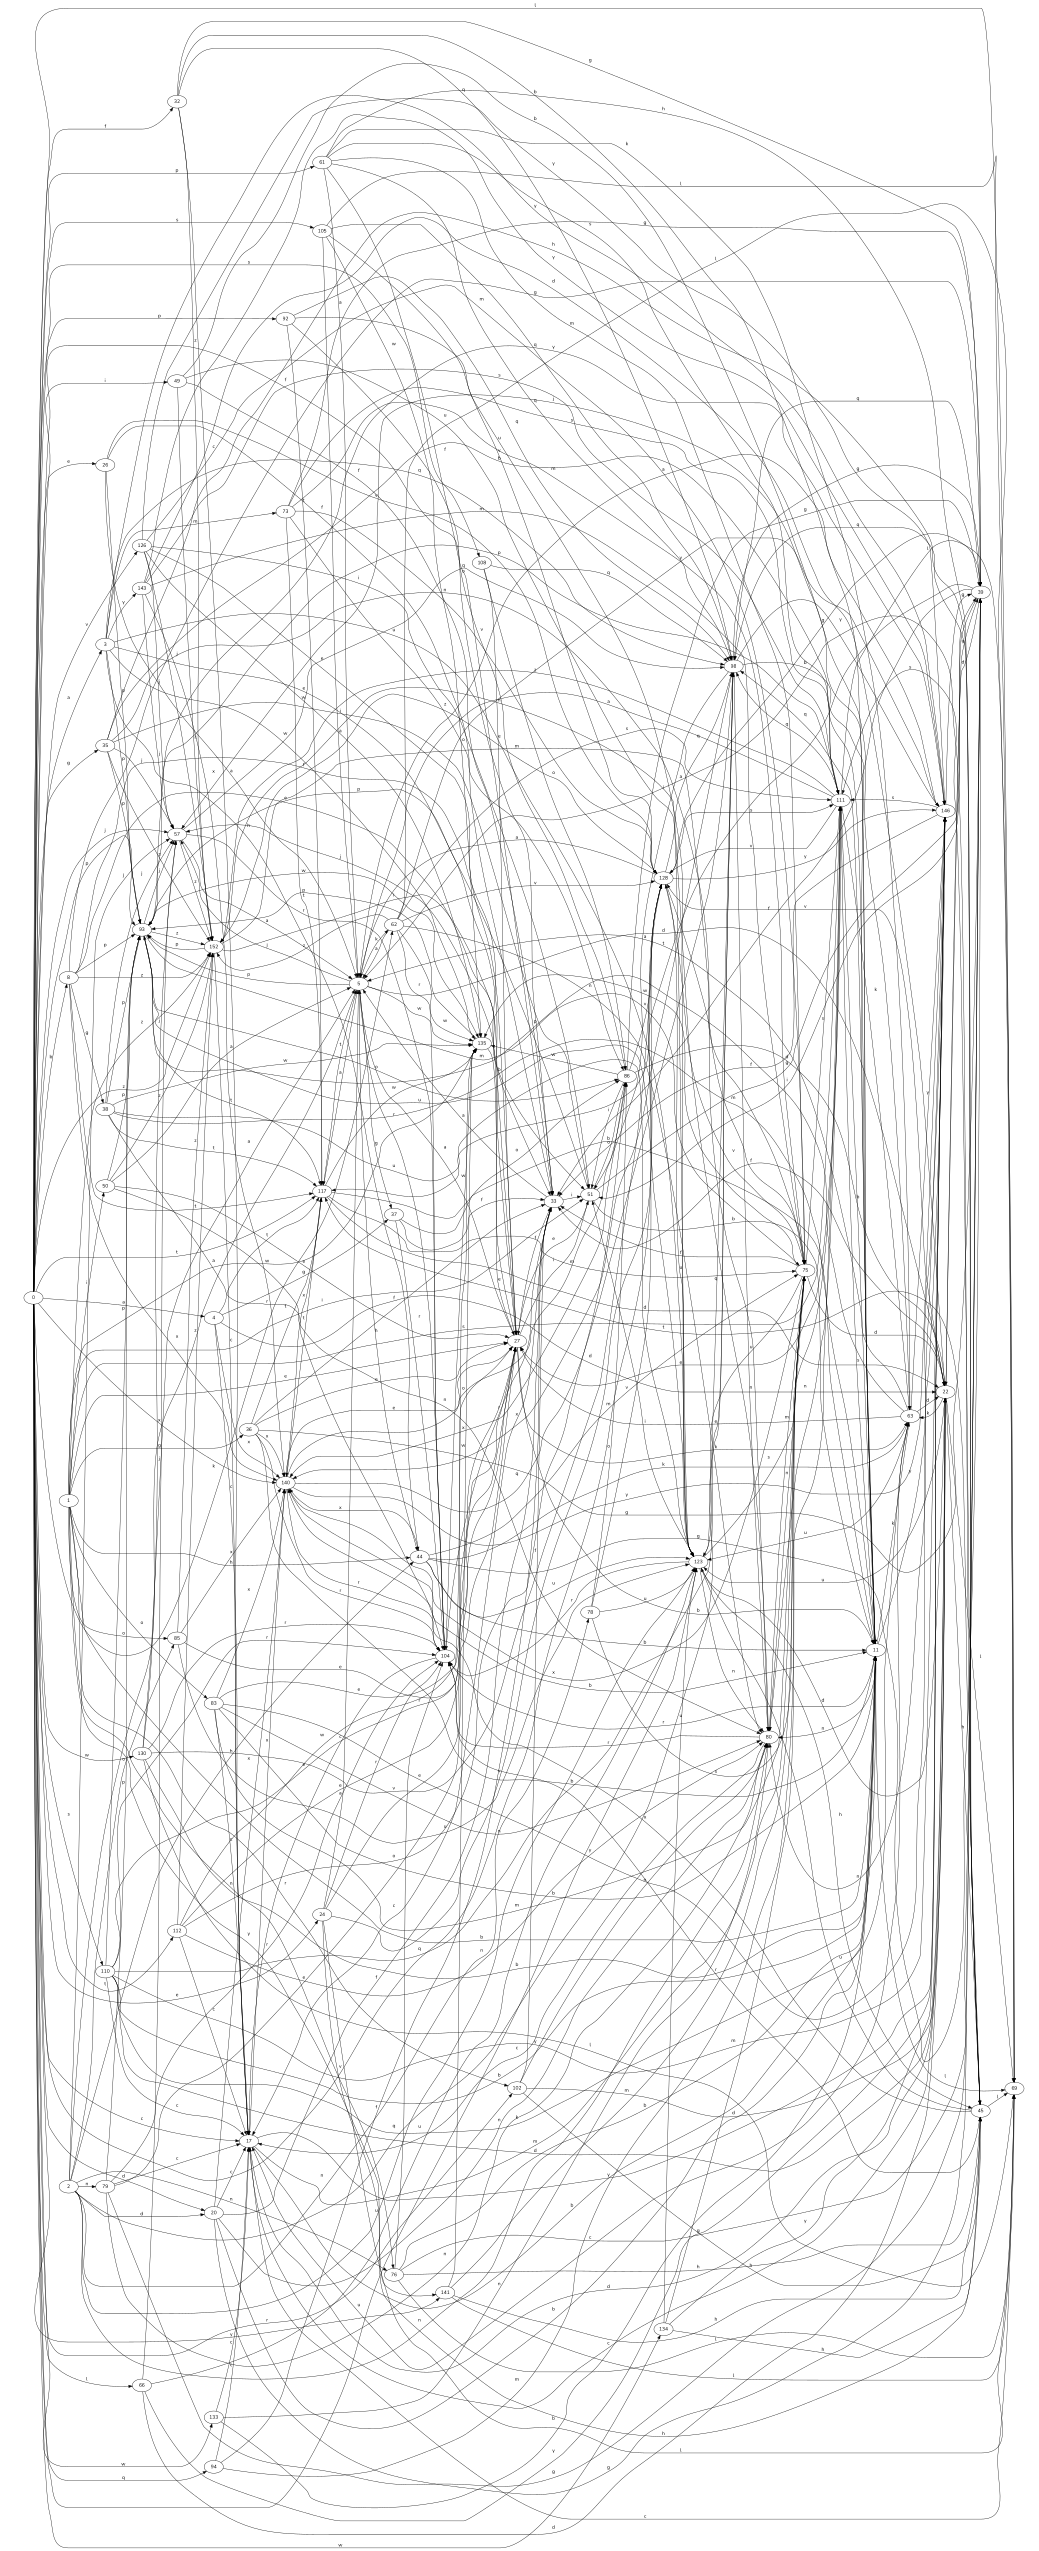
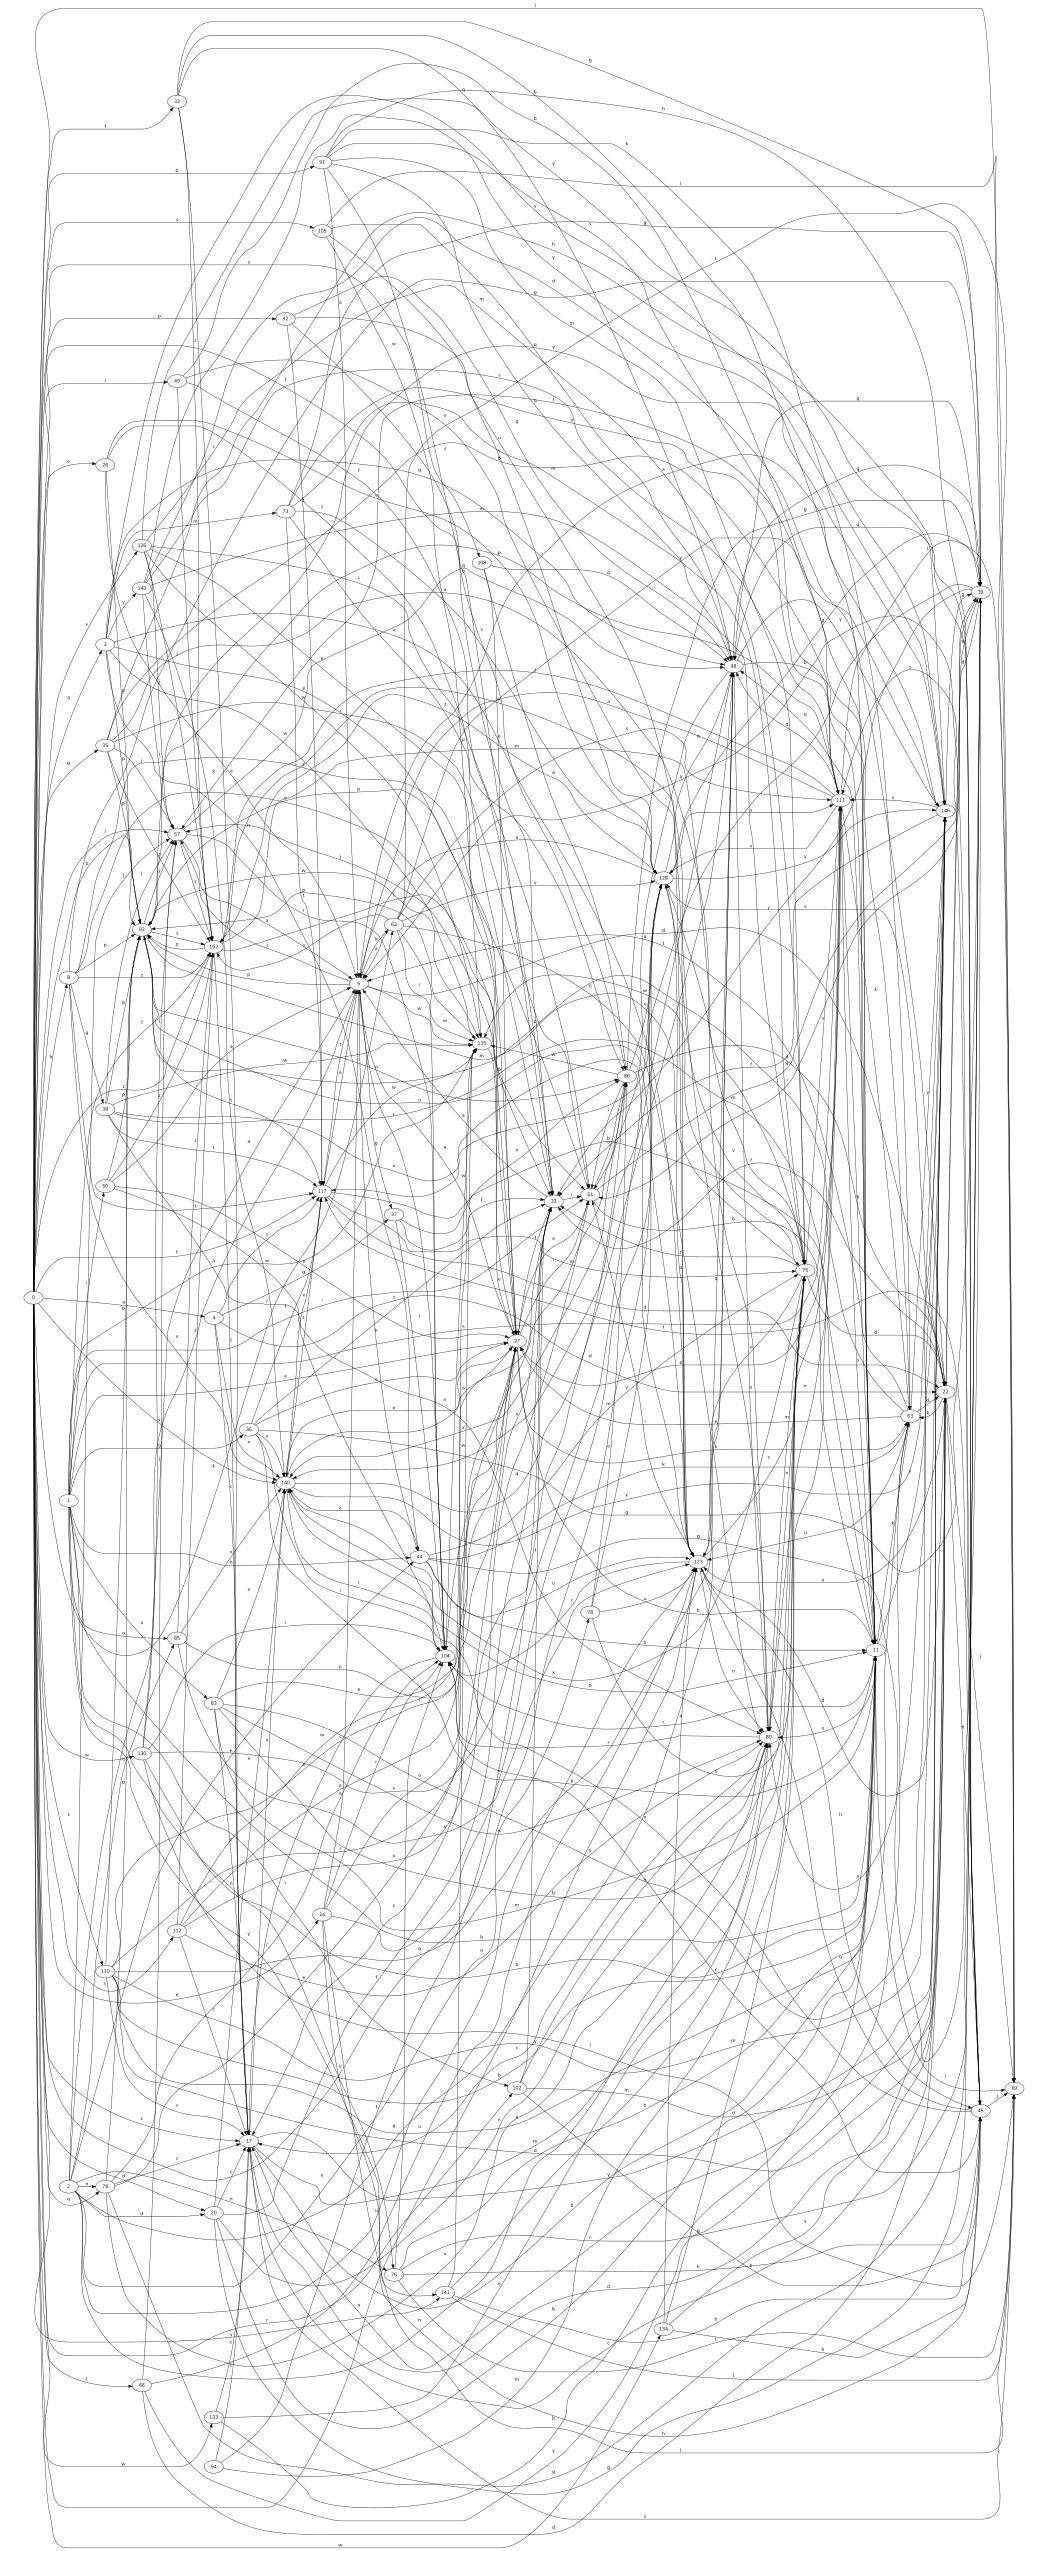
node "61": label "61" -> "91"
edge "105" -> "5": removed, label "a"
edge "110" -> "104": now "110" -> "51"
edge "0" -> "94": now "0" -> "79"
